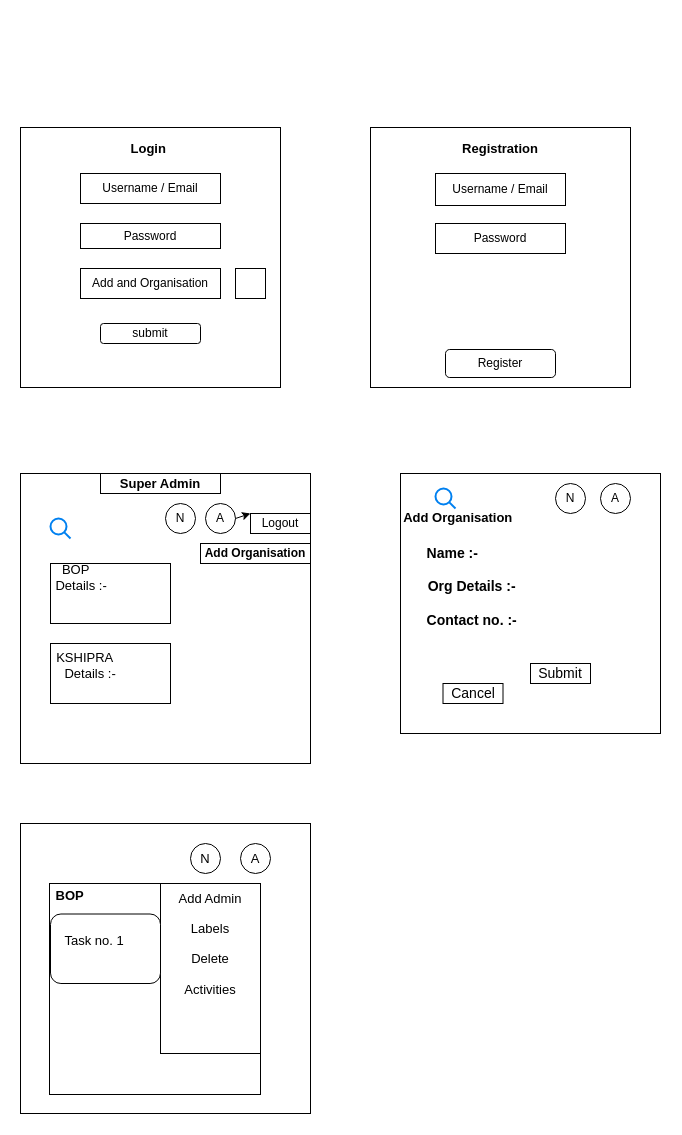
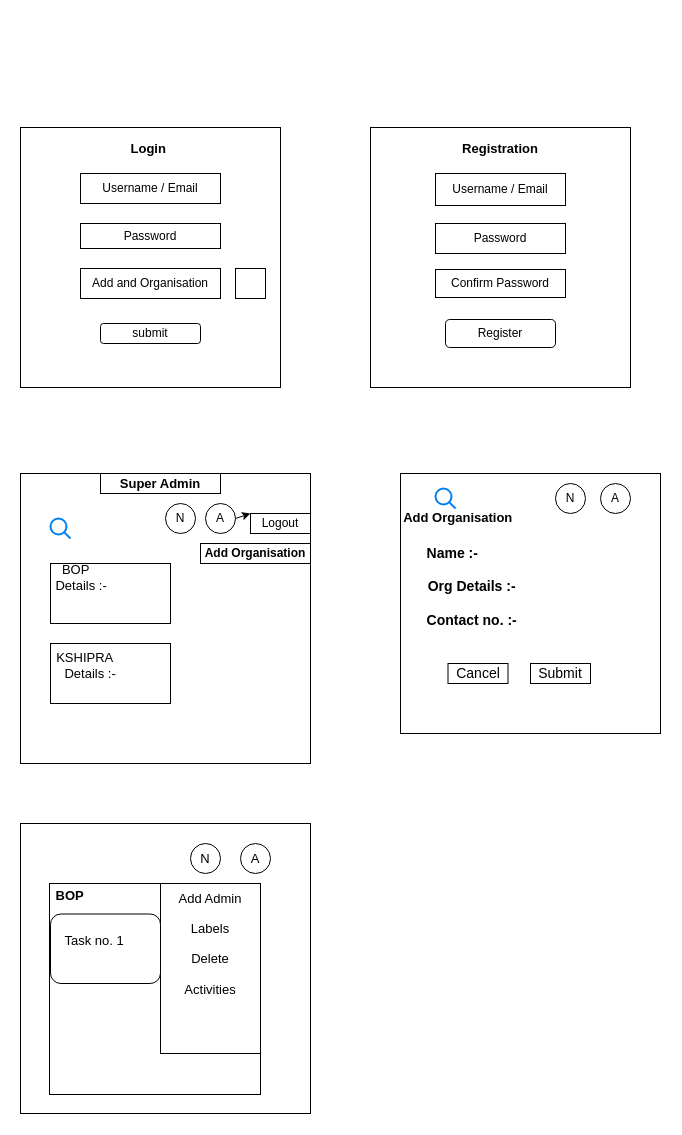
node "Confirm Password": added
node "Register": moved (501, 364) -> (501, 334)
node "Cancel": moved (473, 694) -> (478, 674)
